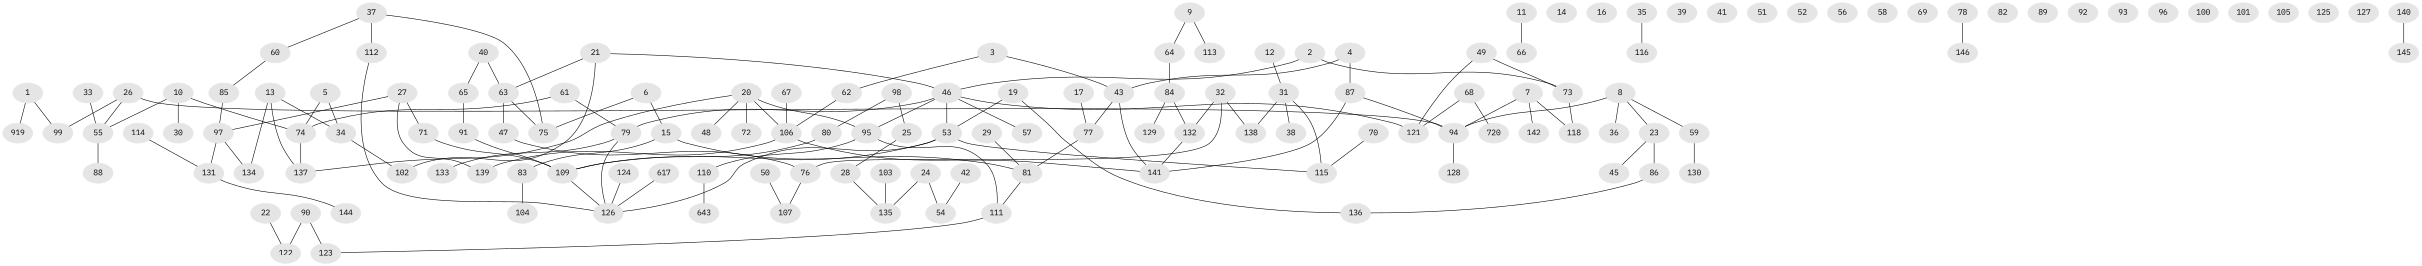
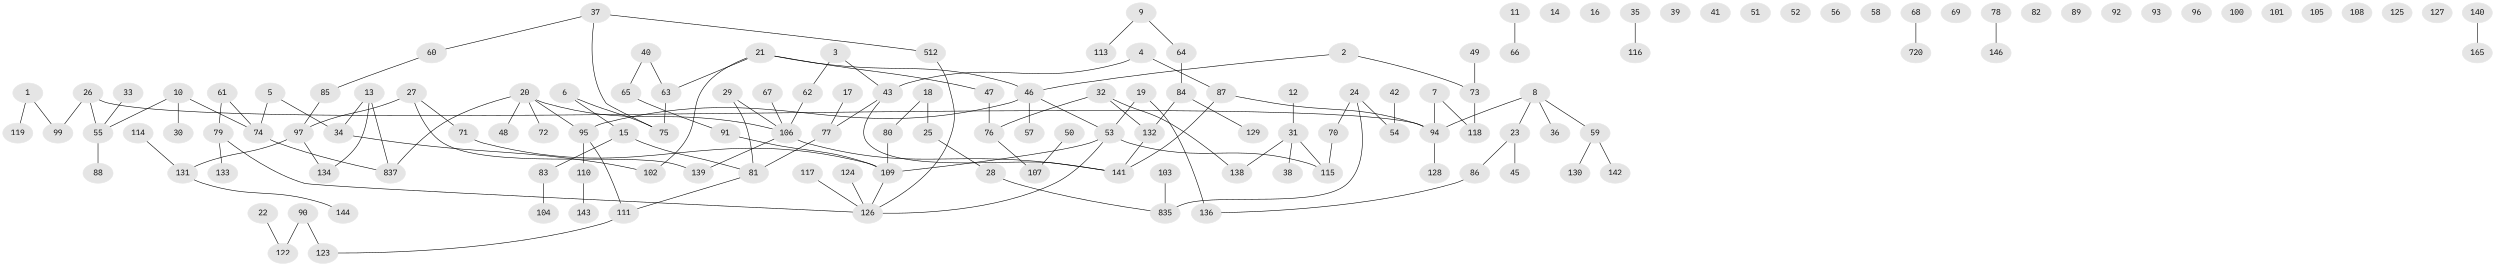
node "108": added
node "112": label "112" -> "512"
node "145": label "145" -> "165"
node "98": label "98" -> "18"
edge "46" -- "79": removed
edge "24" -- "70": added
edge "63" -- "47": now "21" -- "47"
edge "7" -- "142": now "59" -- "142"
edge "29" -- "106": added
node "919": label "919" -> "119"
node "121": removed
node "137": label "137" -> "837"
node "617": label "617" -> "117"
node "643": label "643" -> "143"
node "135": label "135" -> "835"
